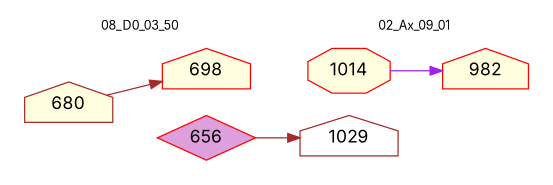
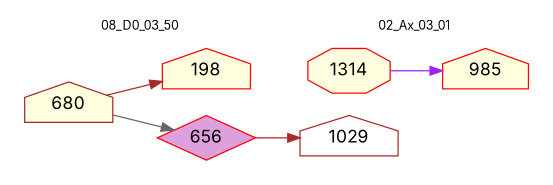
cluster "02_Ax_09_01": label "02_Ax_09_01" -> "02_Ax_03_01"
node "698": label "698" -> "198"
node "1014": label "1014" -> "1314"
node "982": label "982" -> "985"
edge "680" -> "656": added
